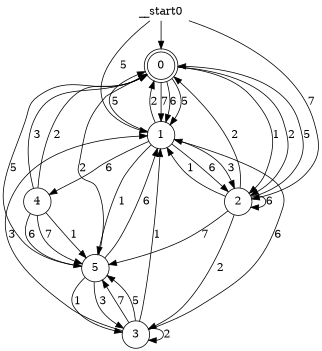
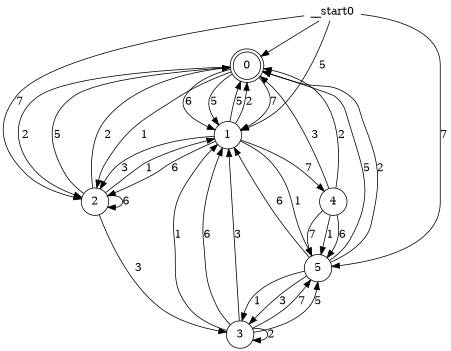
edge "1" -> "4": label "6" -> "7"
edge "2" -> "5": now "__start0" -> "5"
edge "2" -> "3": label "2" -> "3"
